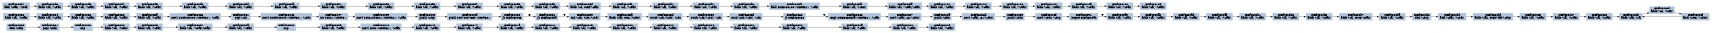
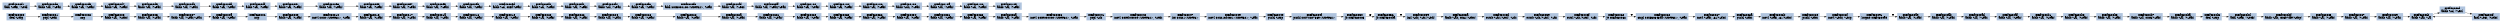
node "0x5f480030 addb %al, (%eax)": added
